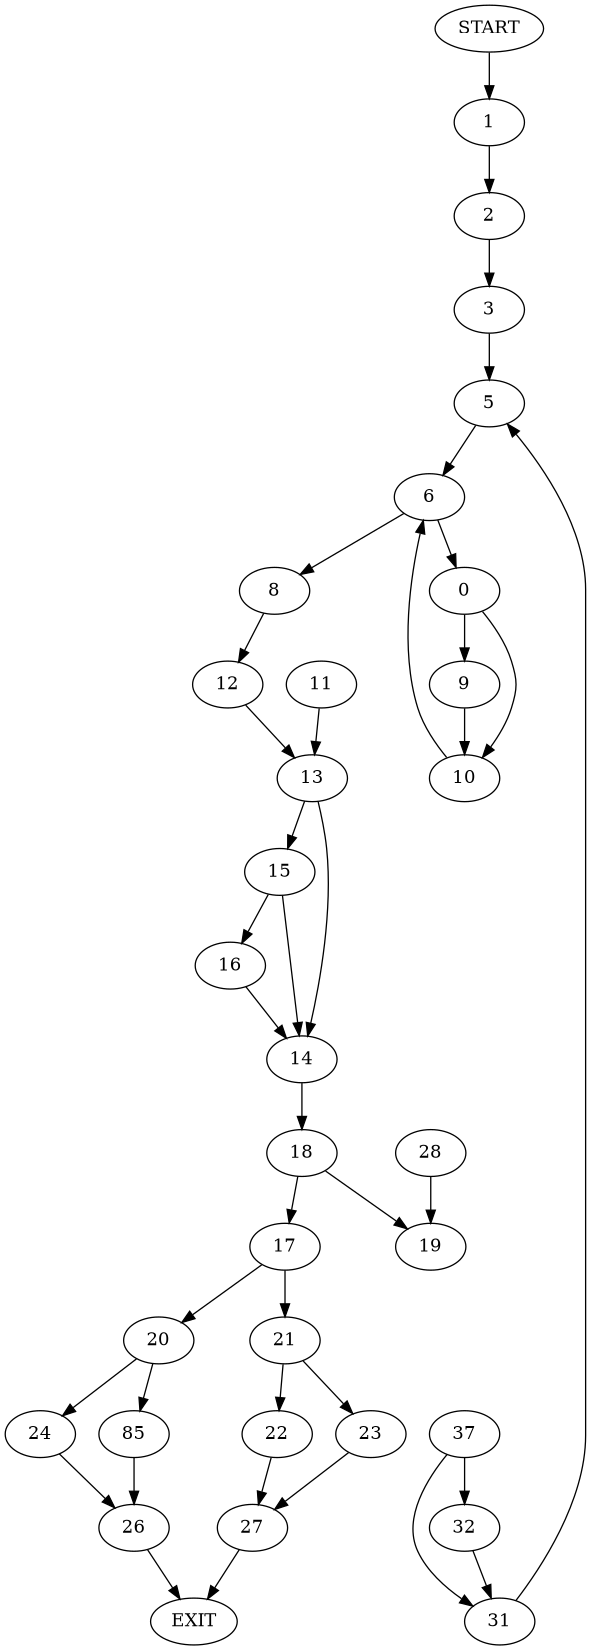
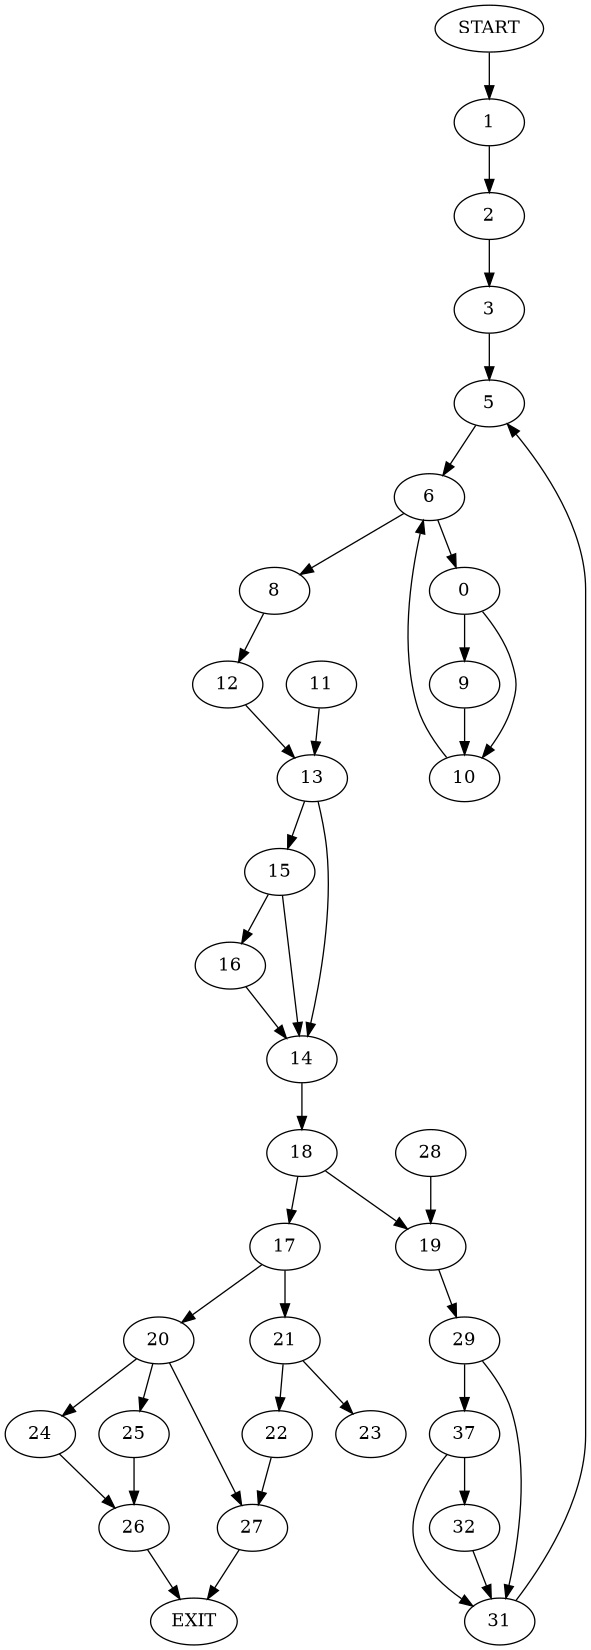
node "29": added
node "85": label "85" -> "25"
edge "23" -> "27": now "20" -> "27"
